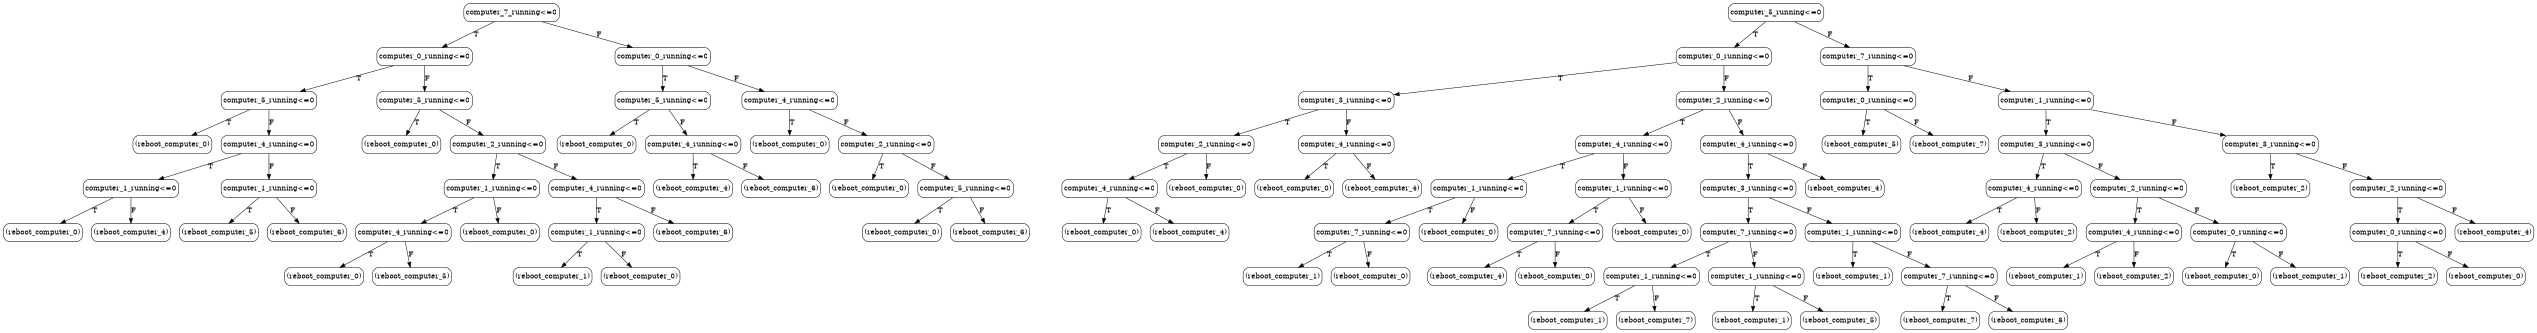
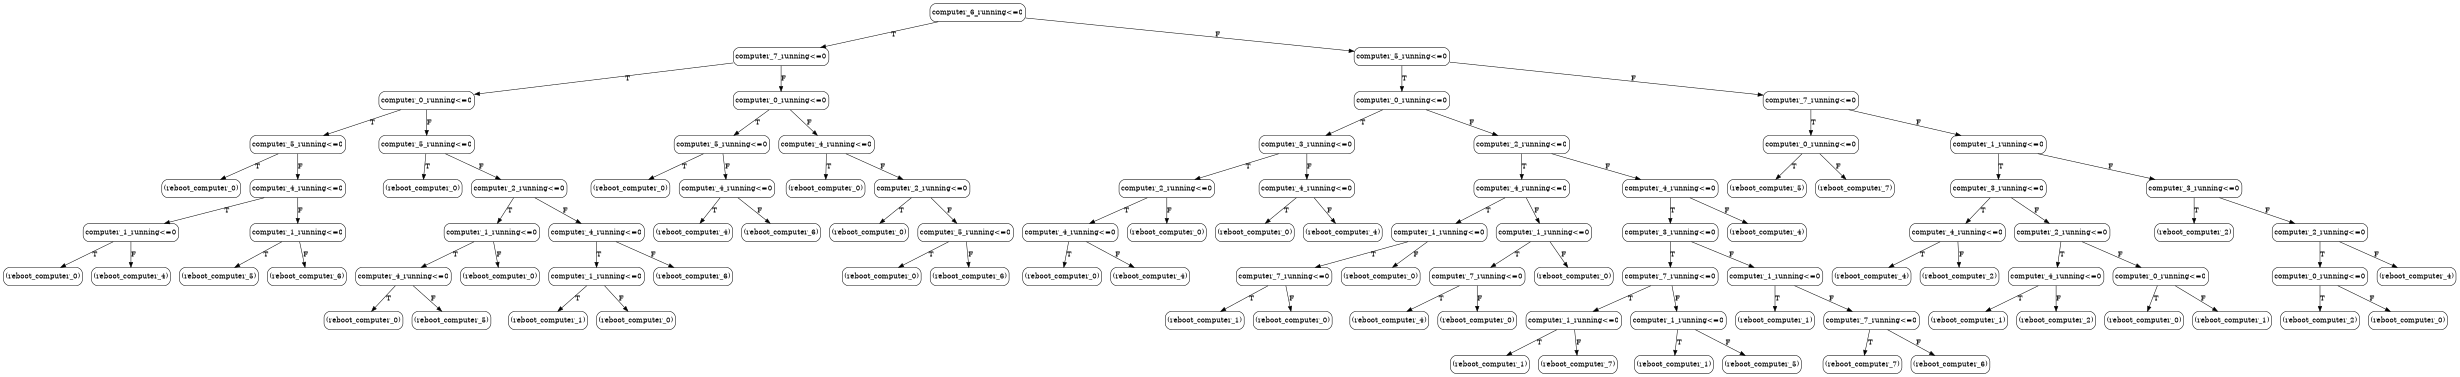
node "computer_6_running<=0": added
